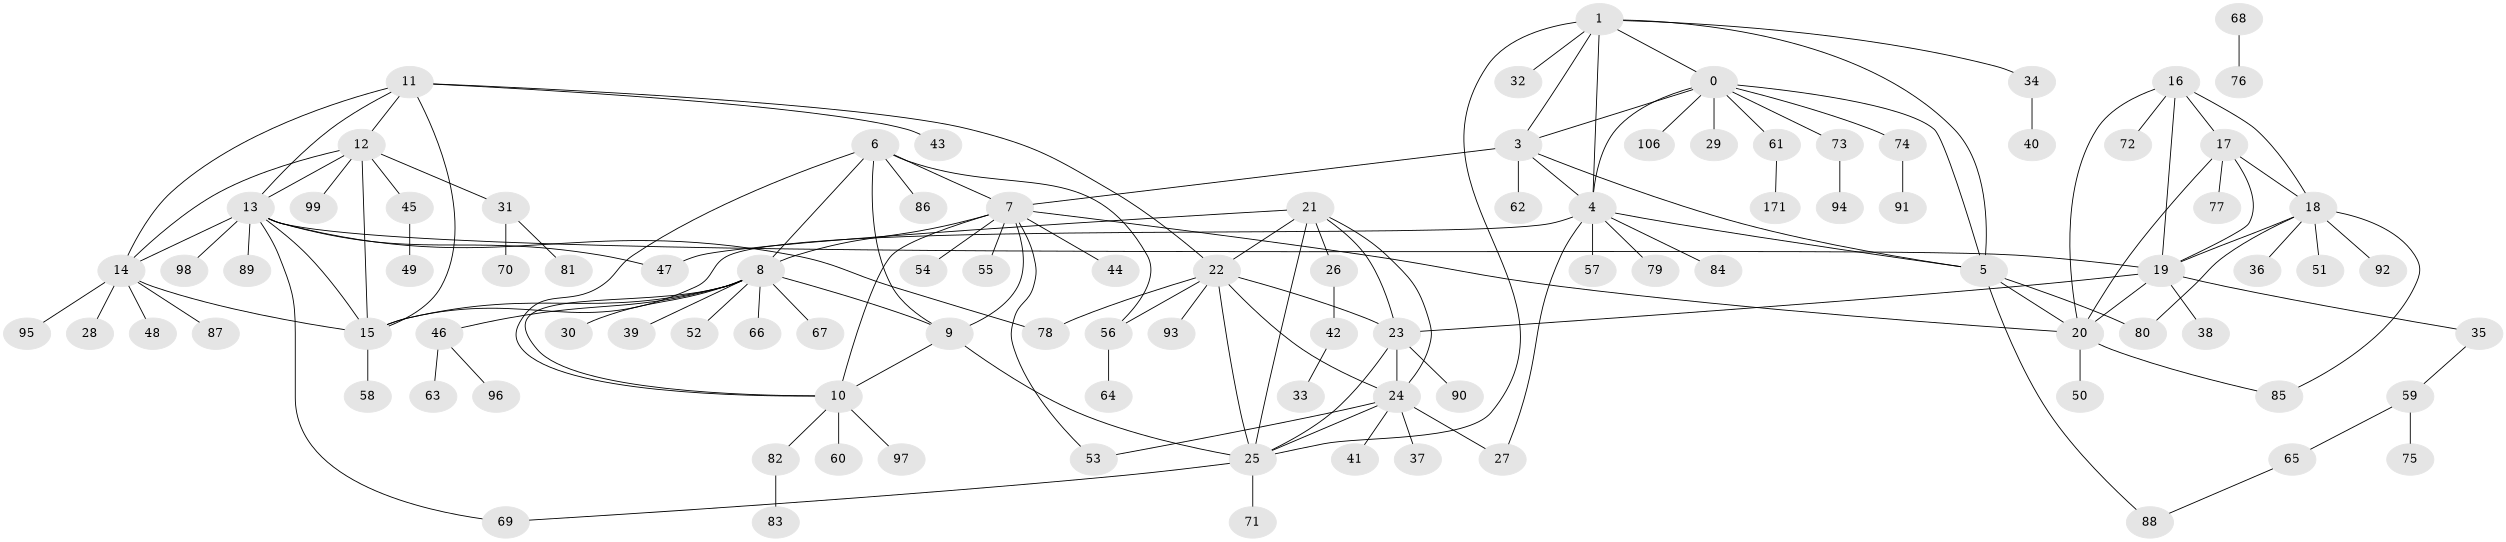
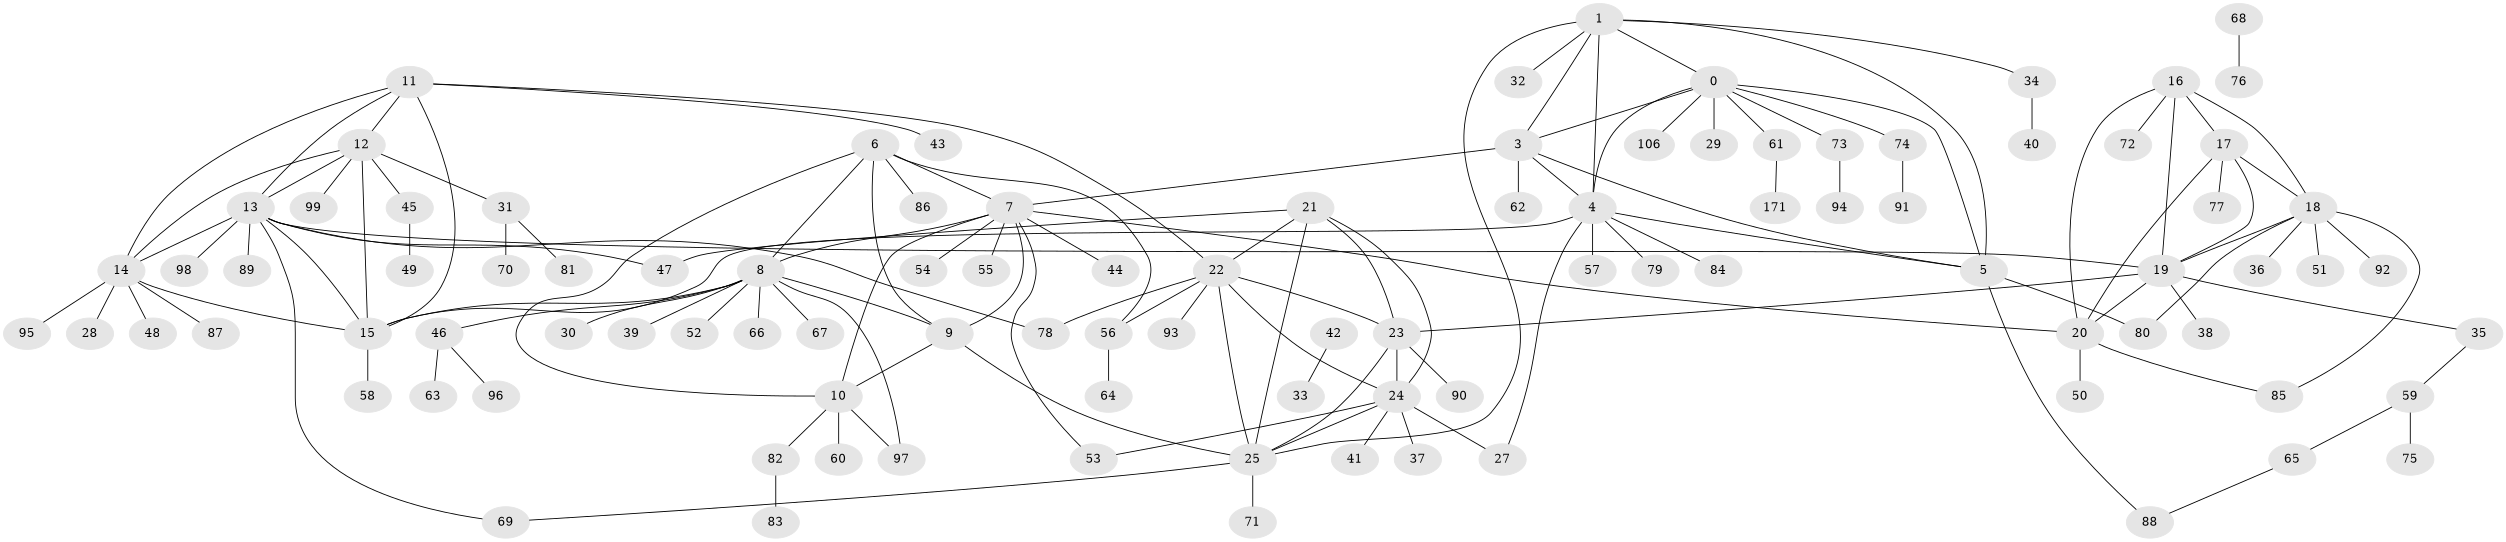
node "26": removed
edge "5" -- "20": removed
edge "8" -- "10": now "8" -- "97"
